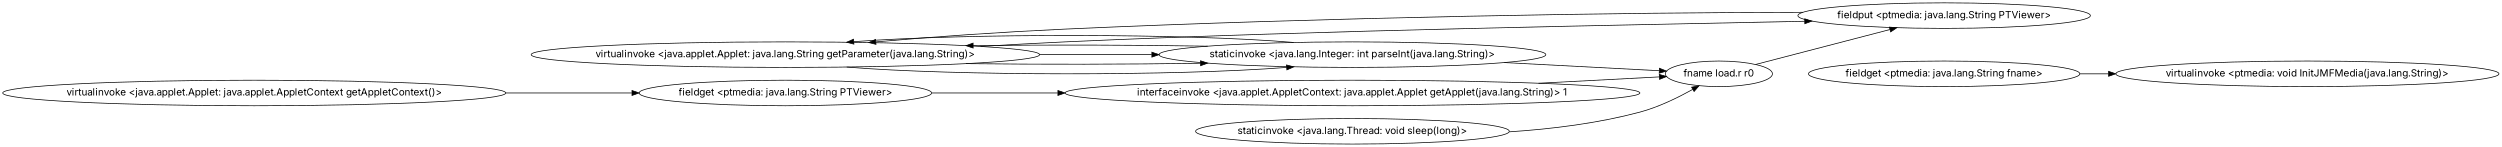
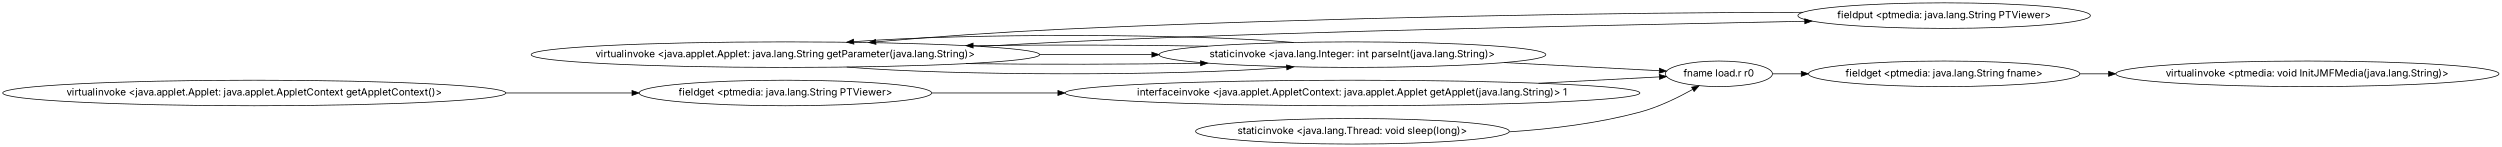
edge "fname load.r r0" -> "fieldput <ptmedia: java.lang.String PTViewer>": now "fname load.r r0" -> "fieldget <ptmedia: java.lang.String fname>"
